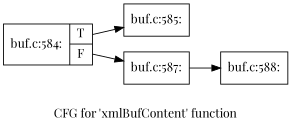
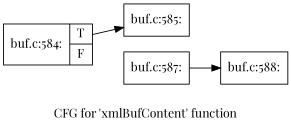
edge "buf.c:584:" -> "buf.c:587:": removed
